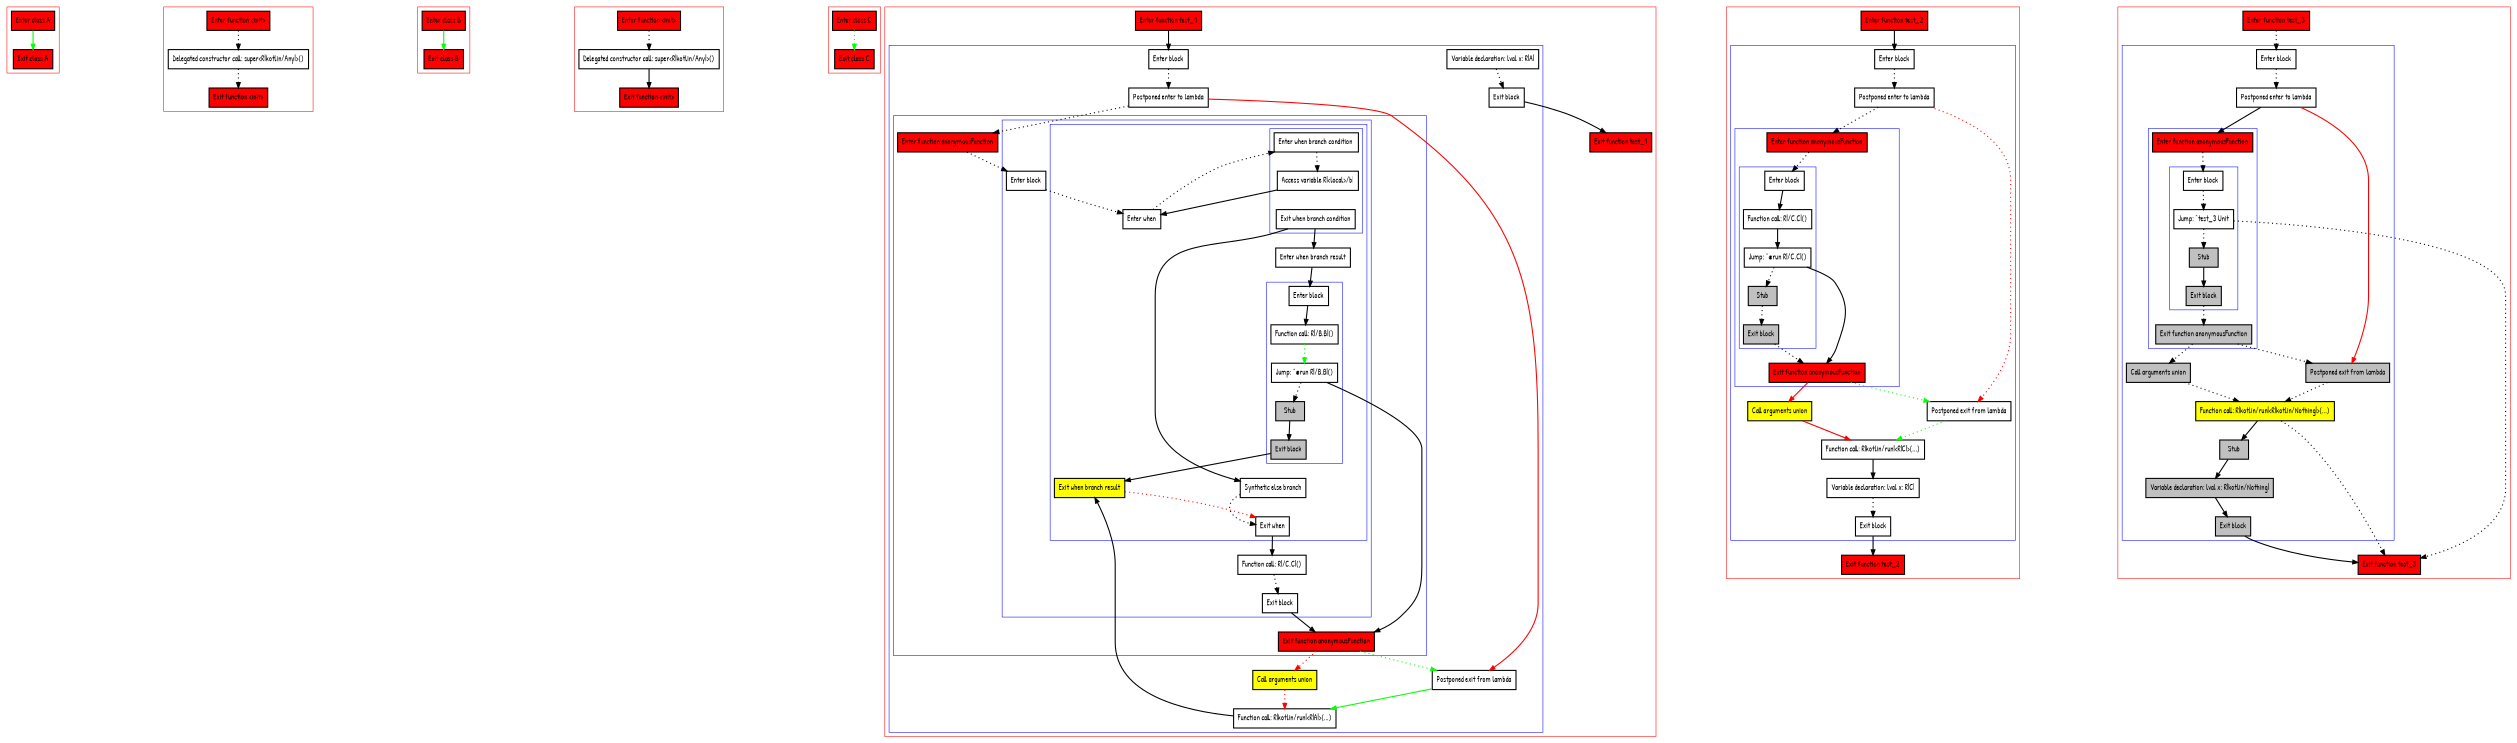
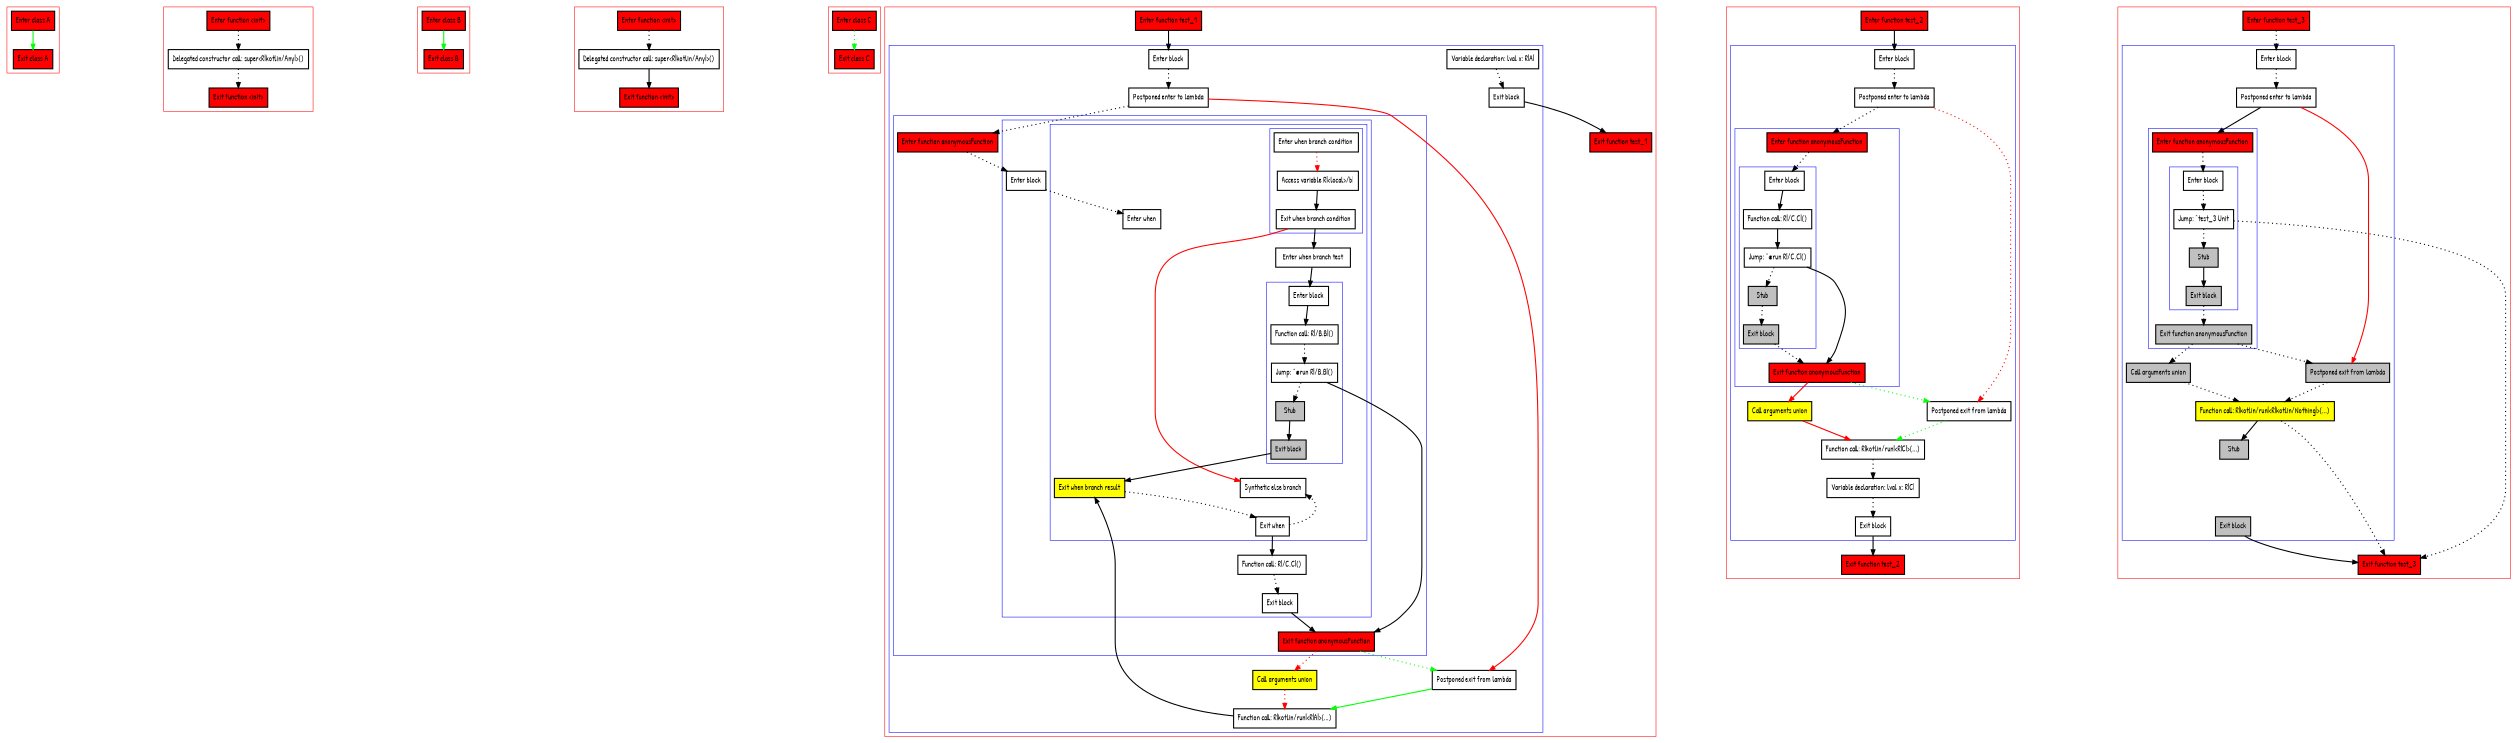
edge "Enter when branch condition" -> "Access variable R|<local>/b|": color black -> red
edge "Enter when" -> "Enter when branch condition": removed
edge "Access variable R|<local>/b|" -> "Enter when": now "Access variable R|<local>/b|" -> "Exit when branch condition"
node "Enter when branch result": label "Enter when branch result" -> "Enter when branch test"
edge "Exit when branch condition" -> "Synthetic else branch": color black -> red
edge "Function call: R|/B.B|()" -> "Jump: ^@run R|/B.B|()": color green -> black
edge "Function call: R|kotlin/run|<R|C|>(...)" -> "Variable declaration: lval x: R|C|": style solid -> dotted
node "Variable declaration: lval x: R|kotlin/Nothing|": removed
edge "Exit when branch result" -> "Exit when": color red -> black
edge "Synthetic else branch" -> "Exit when": reversed
